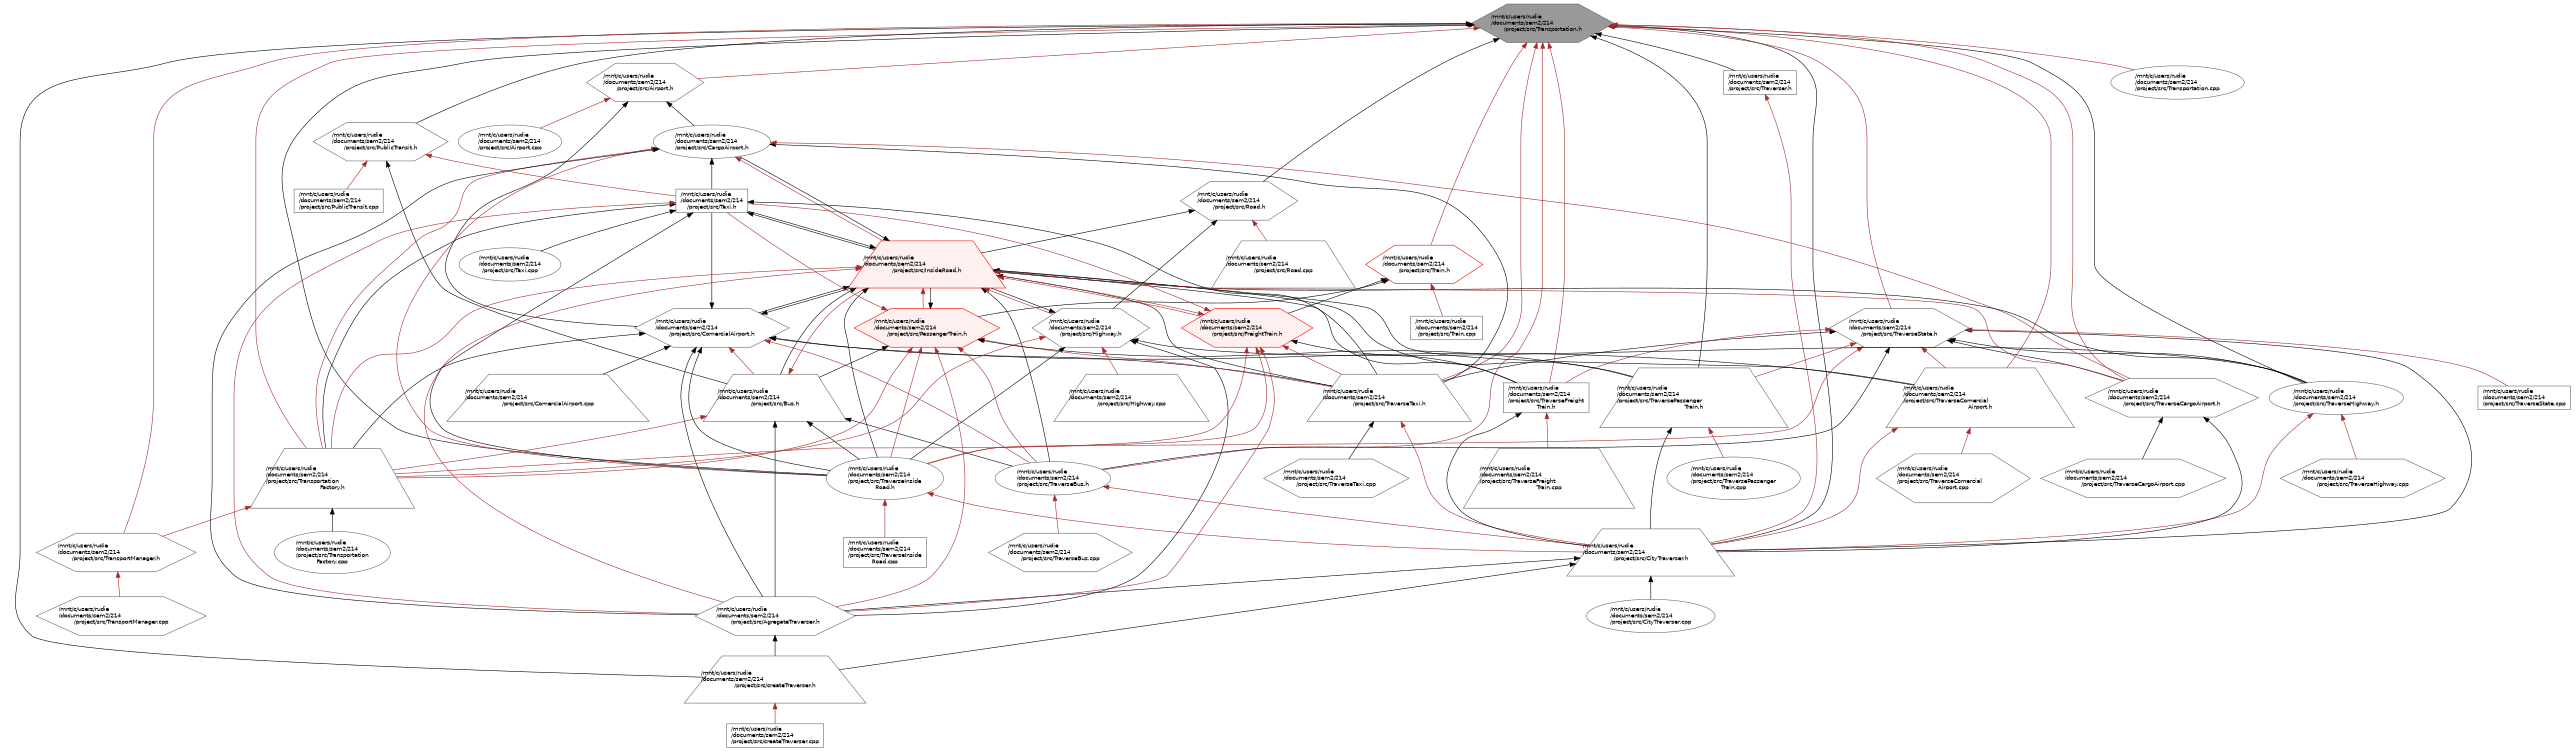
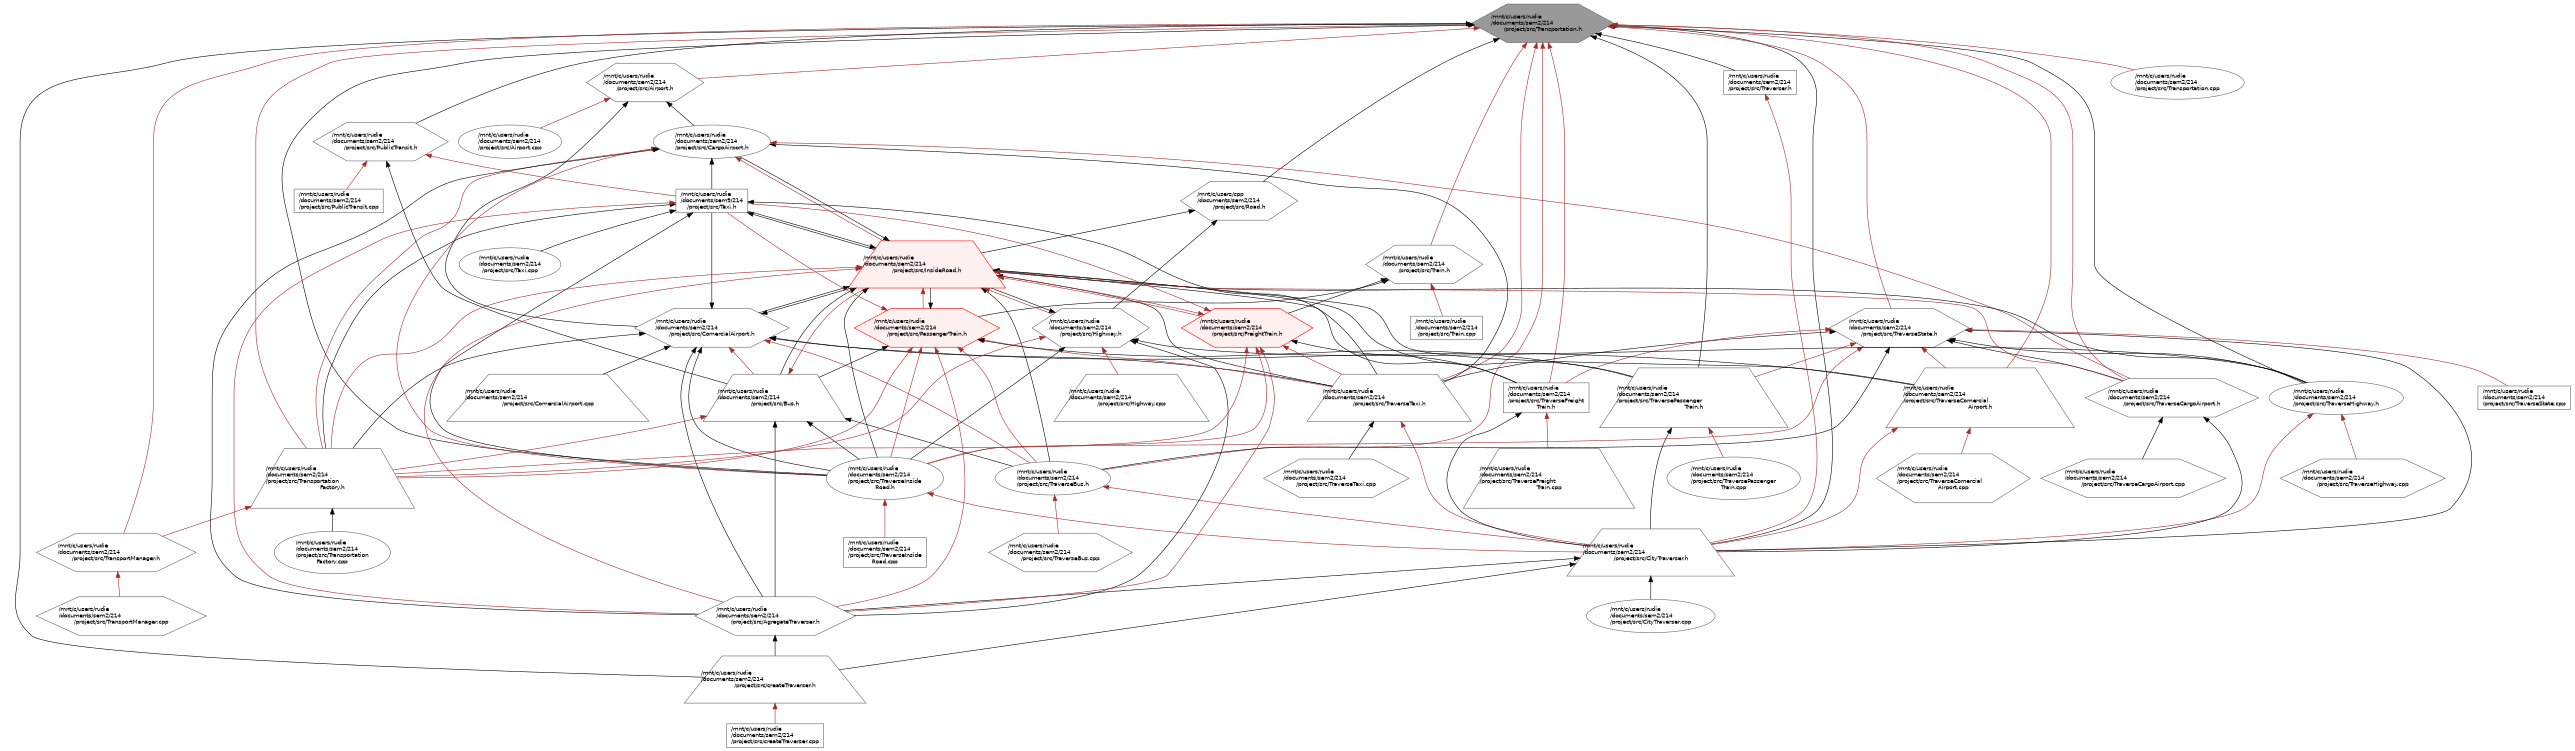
node "/mnt/c/users/rudie /documents/sem2/214 /project/src/Taxi.h": label "/mnt/c/users/rudie /documents/sem2/214 /project/src/Taxi.h" -> "/mnt/c/users/rudie /documents/sem9/214 /project/src/Taxi.h"
node "/mnt/c/users/rudie /documents/sem2/214 /project/src/Road.h": label "/mnt/c/users/rudie /documents/sem2/214 /project/src/Road.h" -> "/mnt/c/users/cpp /documents/sem2/214 /project/src/Road.h"
node "/mnt/c/users/rudie /documents/sem2/214 /project/src/Road.cpp": removed
node "/mnt/c/users/rudie /documents/sem2/214 /project/src/Train.h": color red -> grey40
